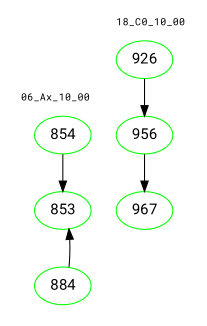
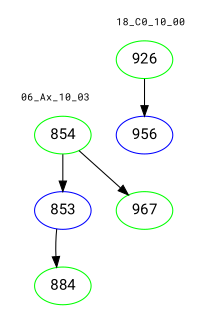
cluster "06_Ax_10_00": label "06_Ax_10_00" -> "06_Ax_10_03"
node "956": color green -> blue
edge "956" -> "967": now "854" -> "967"
node "853": color green -> blue
edge "884" -> "853": reversed
